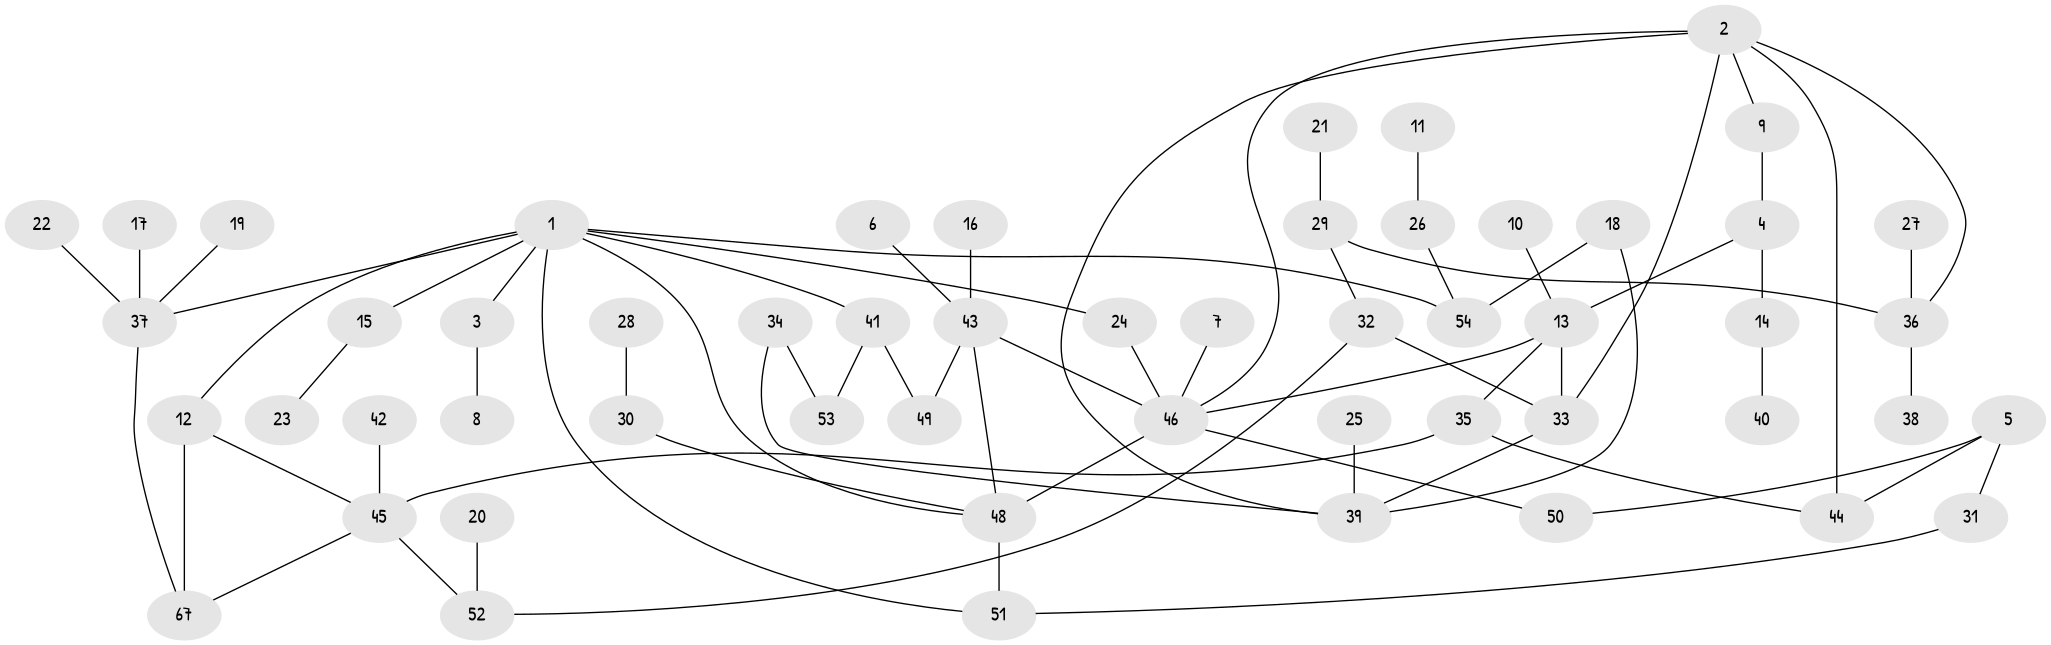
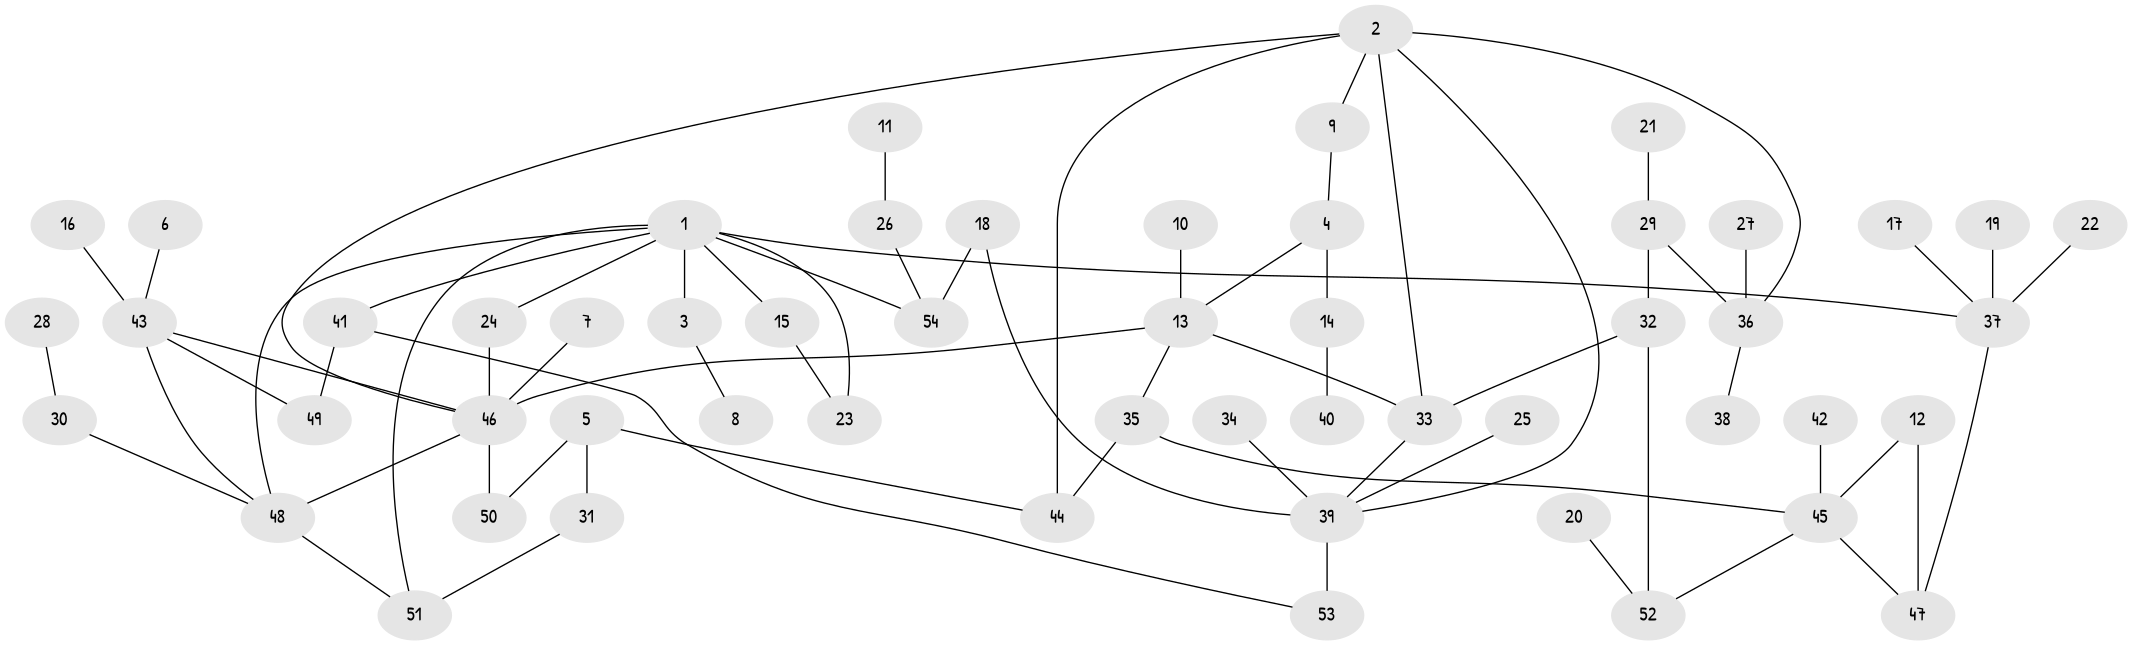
edge "1" -- "12": now "1" -- "23"
edge "34" -- "53": now "39" -- "53"
node "67": label "67" -> "47"
